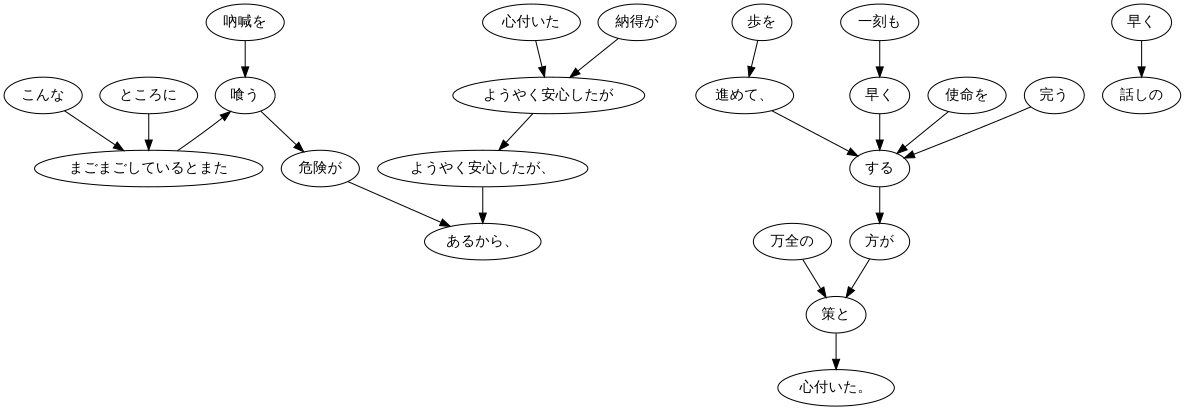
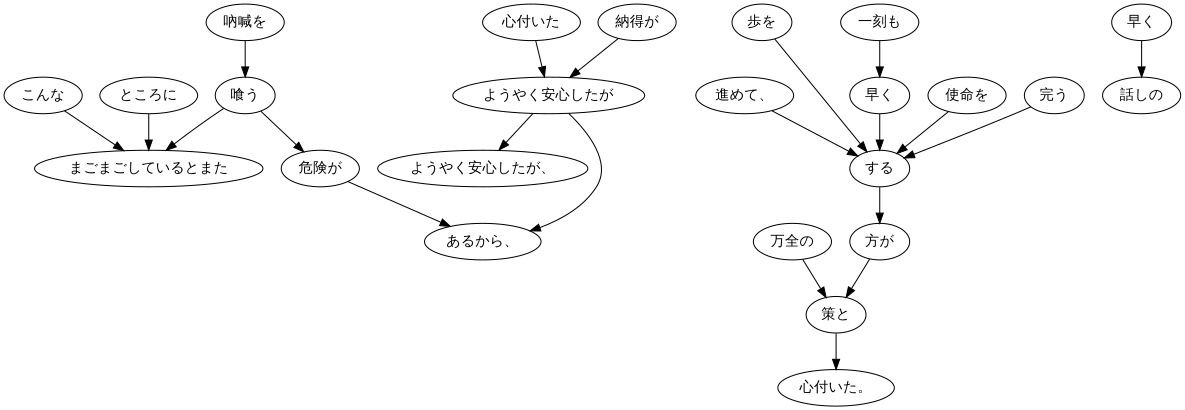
edge "歩を" -> "進めて、": now "歩を" -> "する"
edge "まごまごしているとまた" -> "喰う": reversed
edge "ようやく安心したが、" -> "あるから、": now "ようやく安心したが" -> "あるから、"
